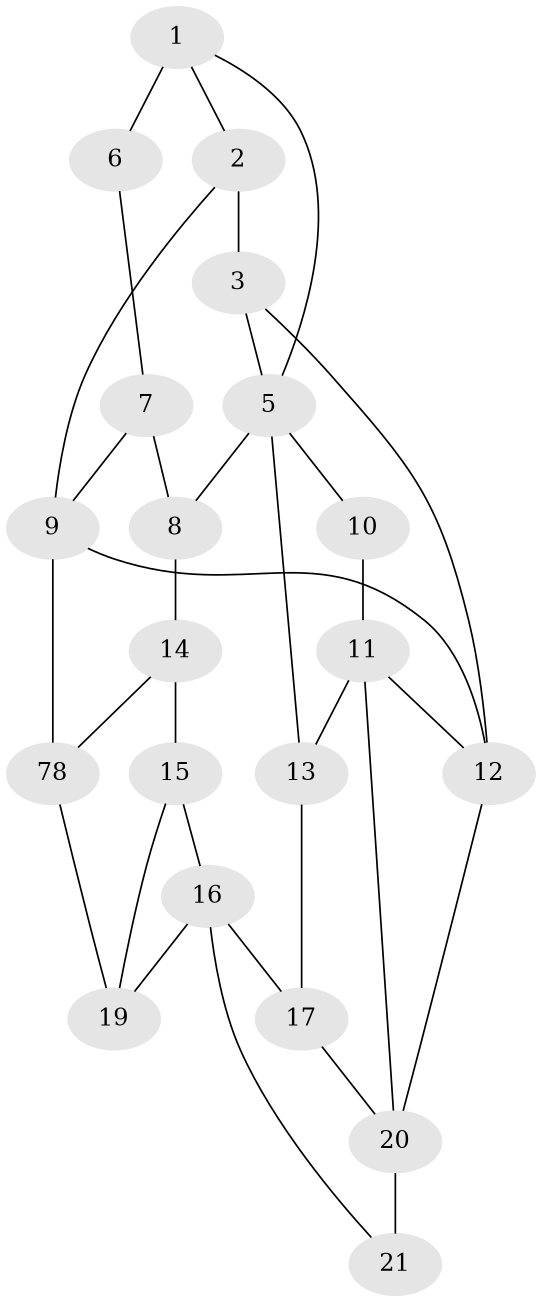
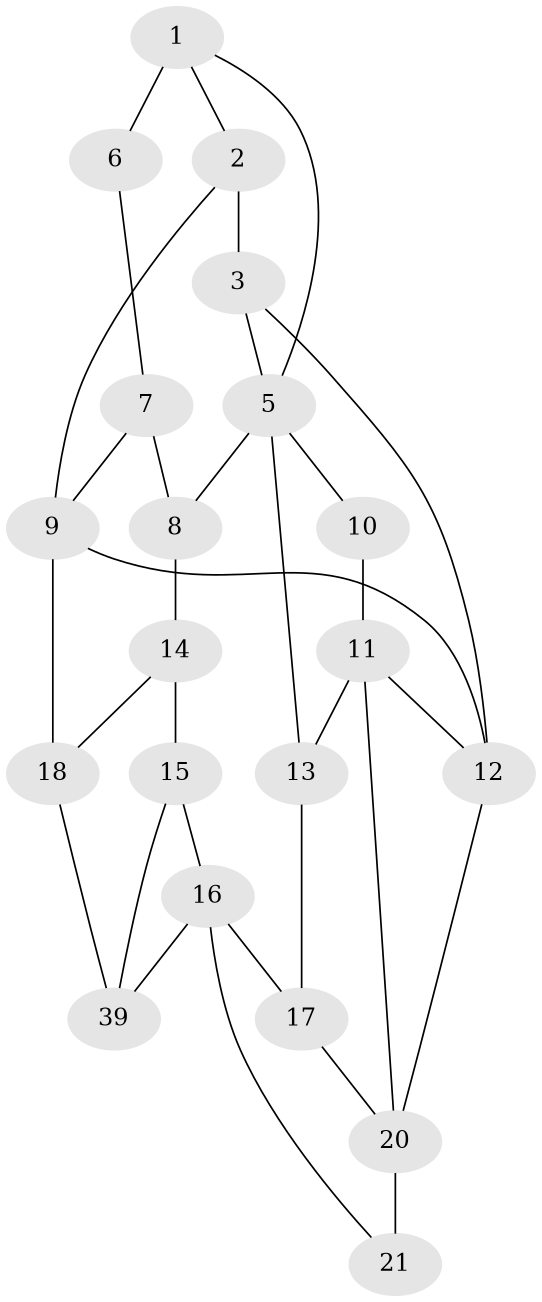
node "78": label "78" -> "18"
node "19": label "19" -> "39"
